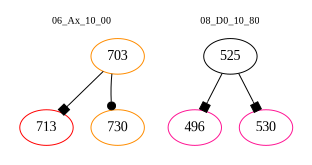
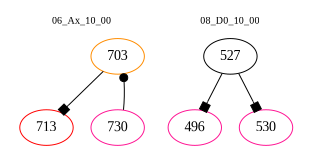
cluster "08_D0_10_80": label "08_D0_10_80" -> "08_D0_10_00"
node "525": label "525" -> "527"
edge "703" -> "730": reversed
node "730": color darkorange -> deeppink
